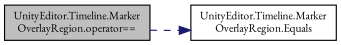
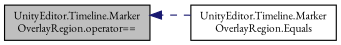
edge "UnityEditor.Timeline.Marker OverlayRegion.operator==" -> "UnityEditor.Timeline.Marker OverlayRegion.Equals": reversed
